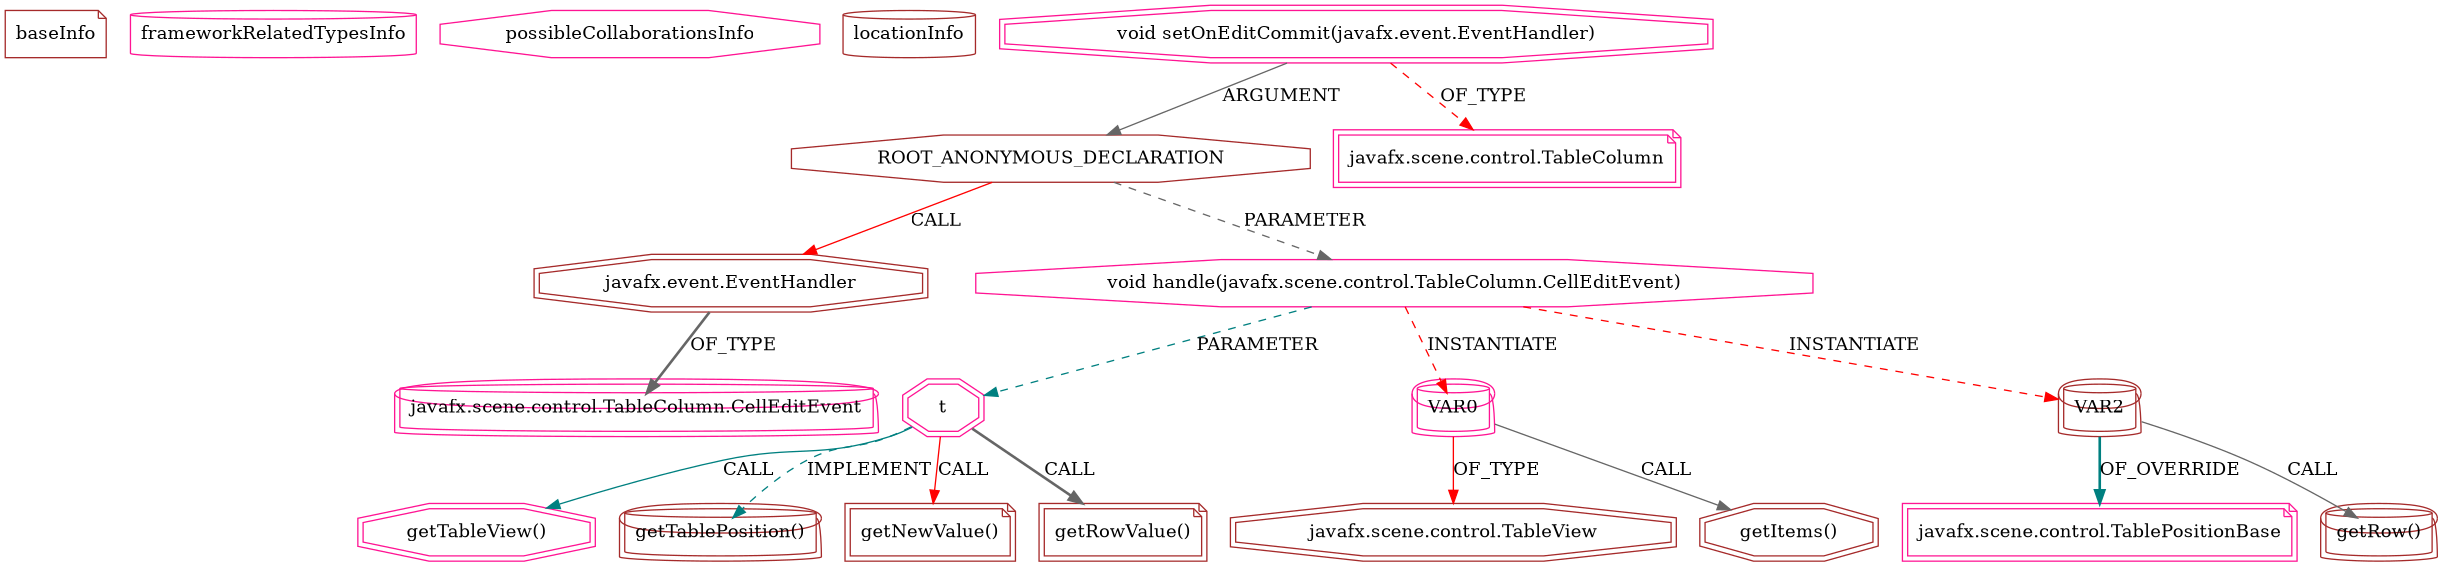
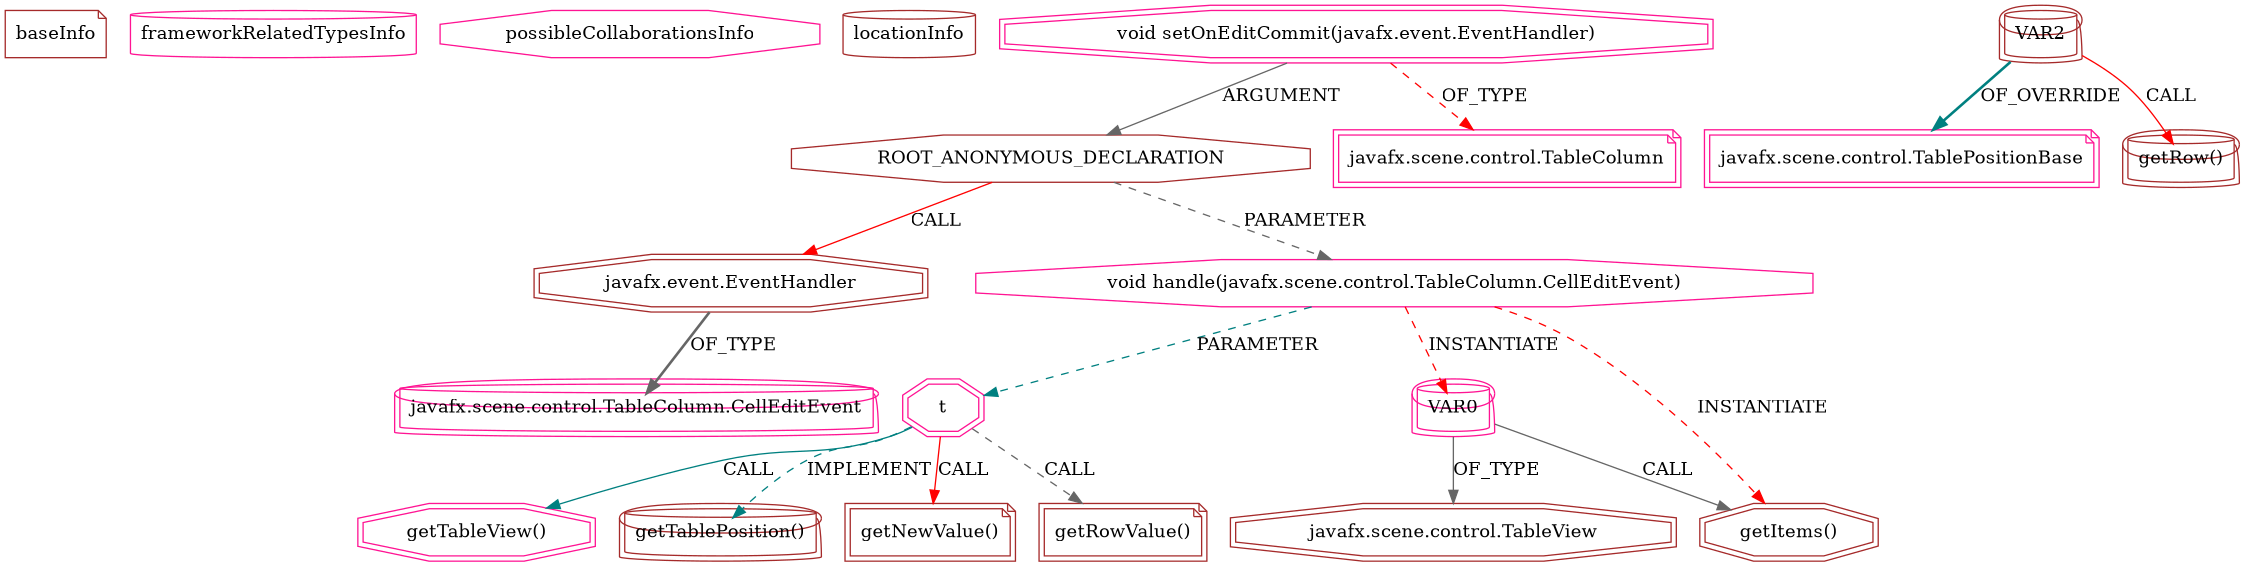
edge "void handle(javafx.scene.control.TableColumn.CellEditEvent)" -> "VAR2": now "void handle(javafx.scene.control.TableColumn.CellEditEvent)" -> "getItems()"
edge "VAR2" -> "getRow()": color gray40 -> red
edge "t" -> "getRowValue()": style bold -> dashed
edge "VAR0" -> "javafx.scene.control.TableView": color red -> gray40
